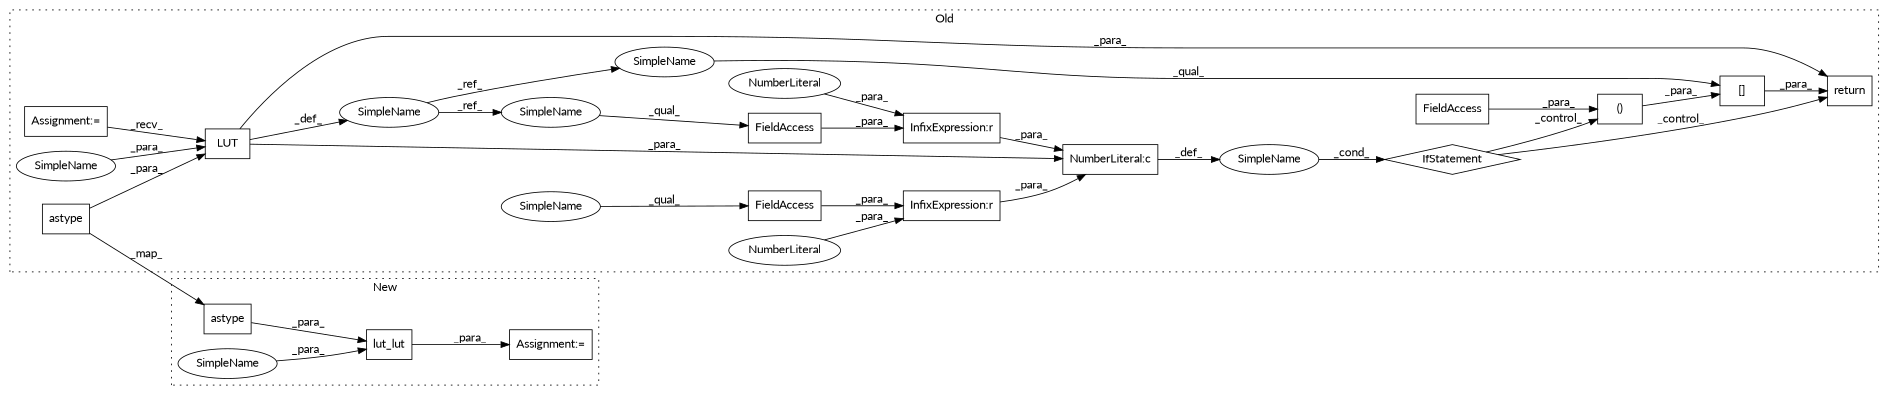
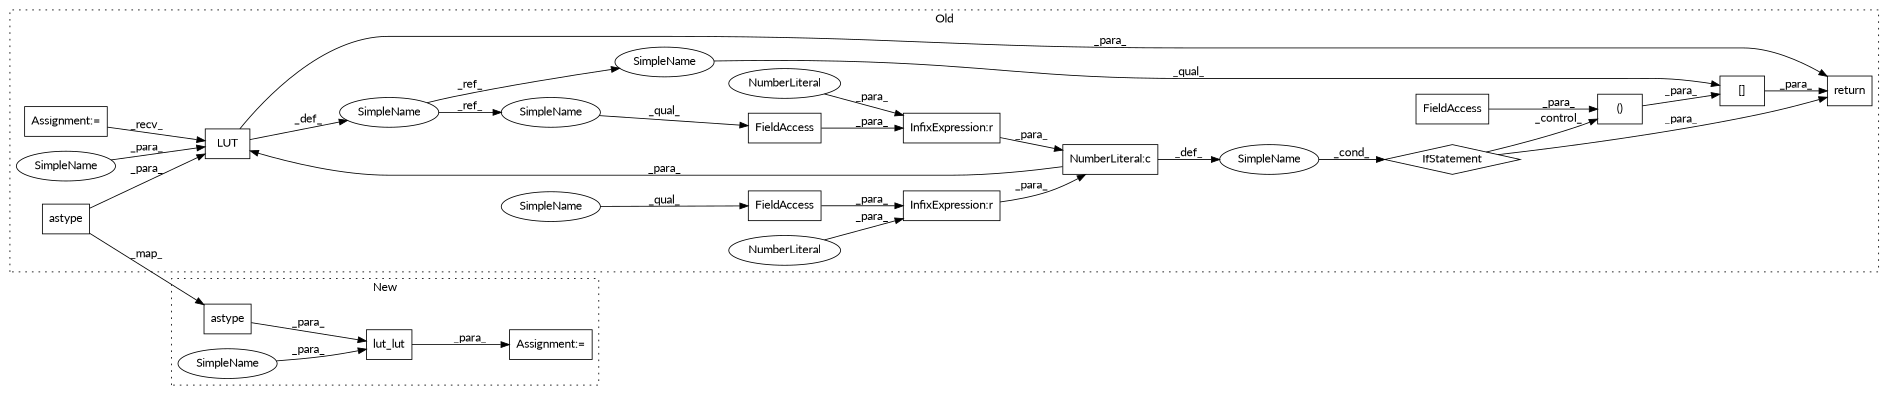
edge "IfStatement" -> "return": label "_control_" -> "_para_"
edge "LUT" -> "NumberLiteral:c": reversed
